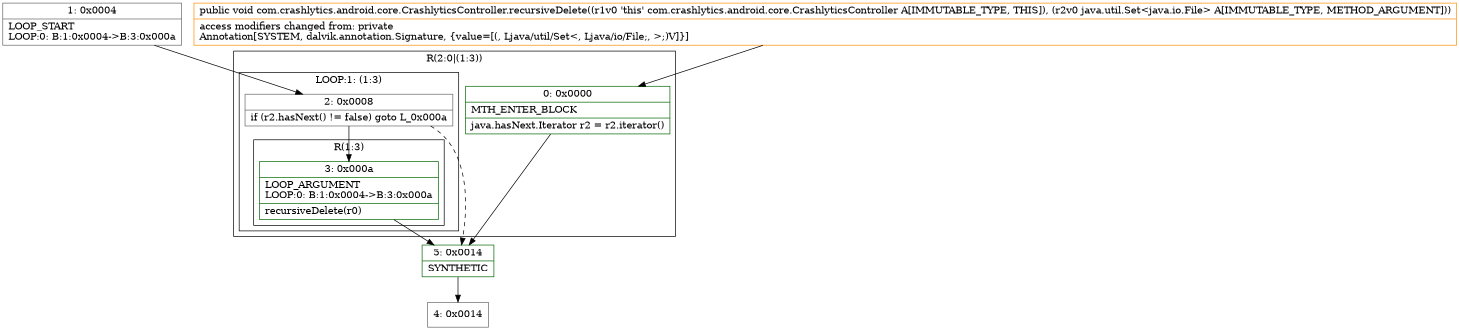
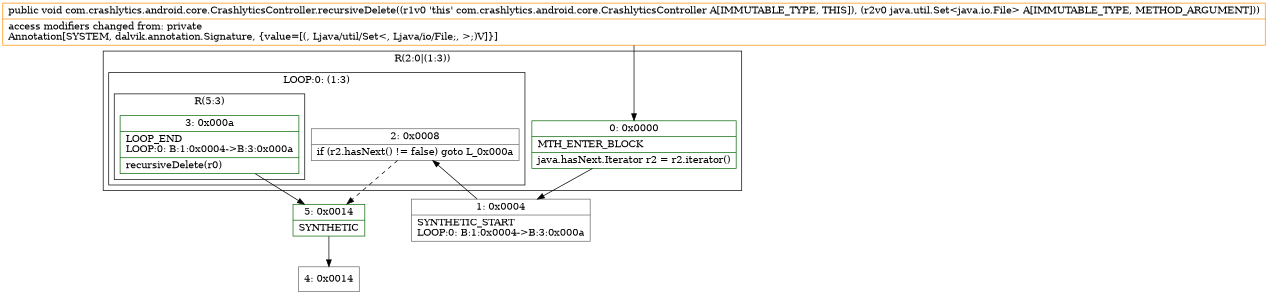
node "1: 0x0004": text "LOOP_START" -> "SYNTHETIC_START"
cluster "LOOP:1: (1:3)": label "LOOP:1: (1:3)" -> "LOOP:0: (1:3)"
edge "2: 0x0008" -> "3: 0x000a": removed
cluster "R(1:3)": label "R(1:3)" -> "R(5:3)"
node "3: 0x000a": text "LOOP_ARGUMENT" -> "LOOP_END"
edge "0: 0x0000" -> "5: 0x0014": now "0: 0x0000" -> "1: 0x0004"
